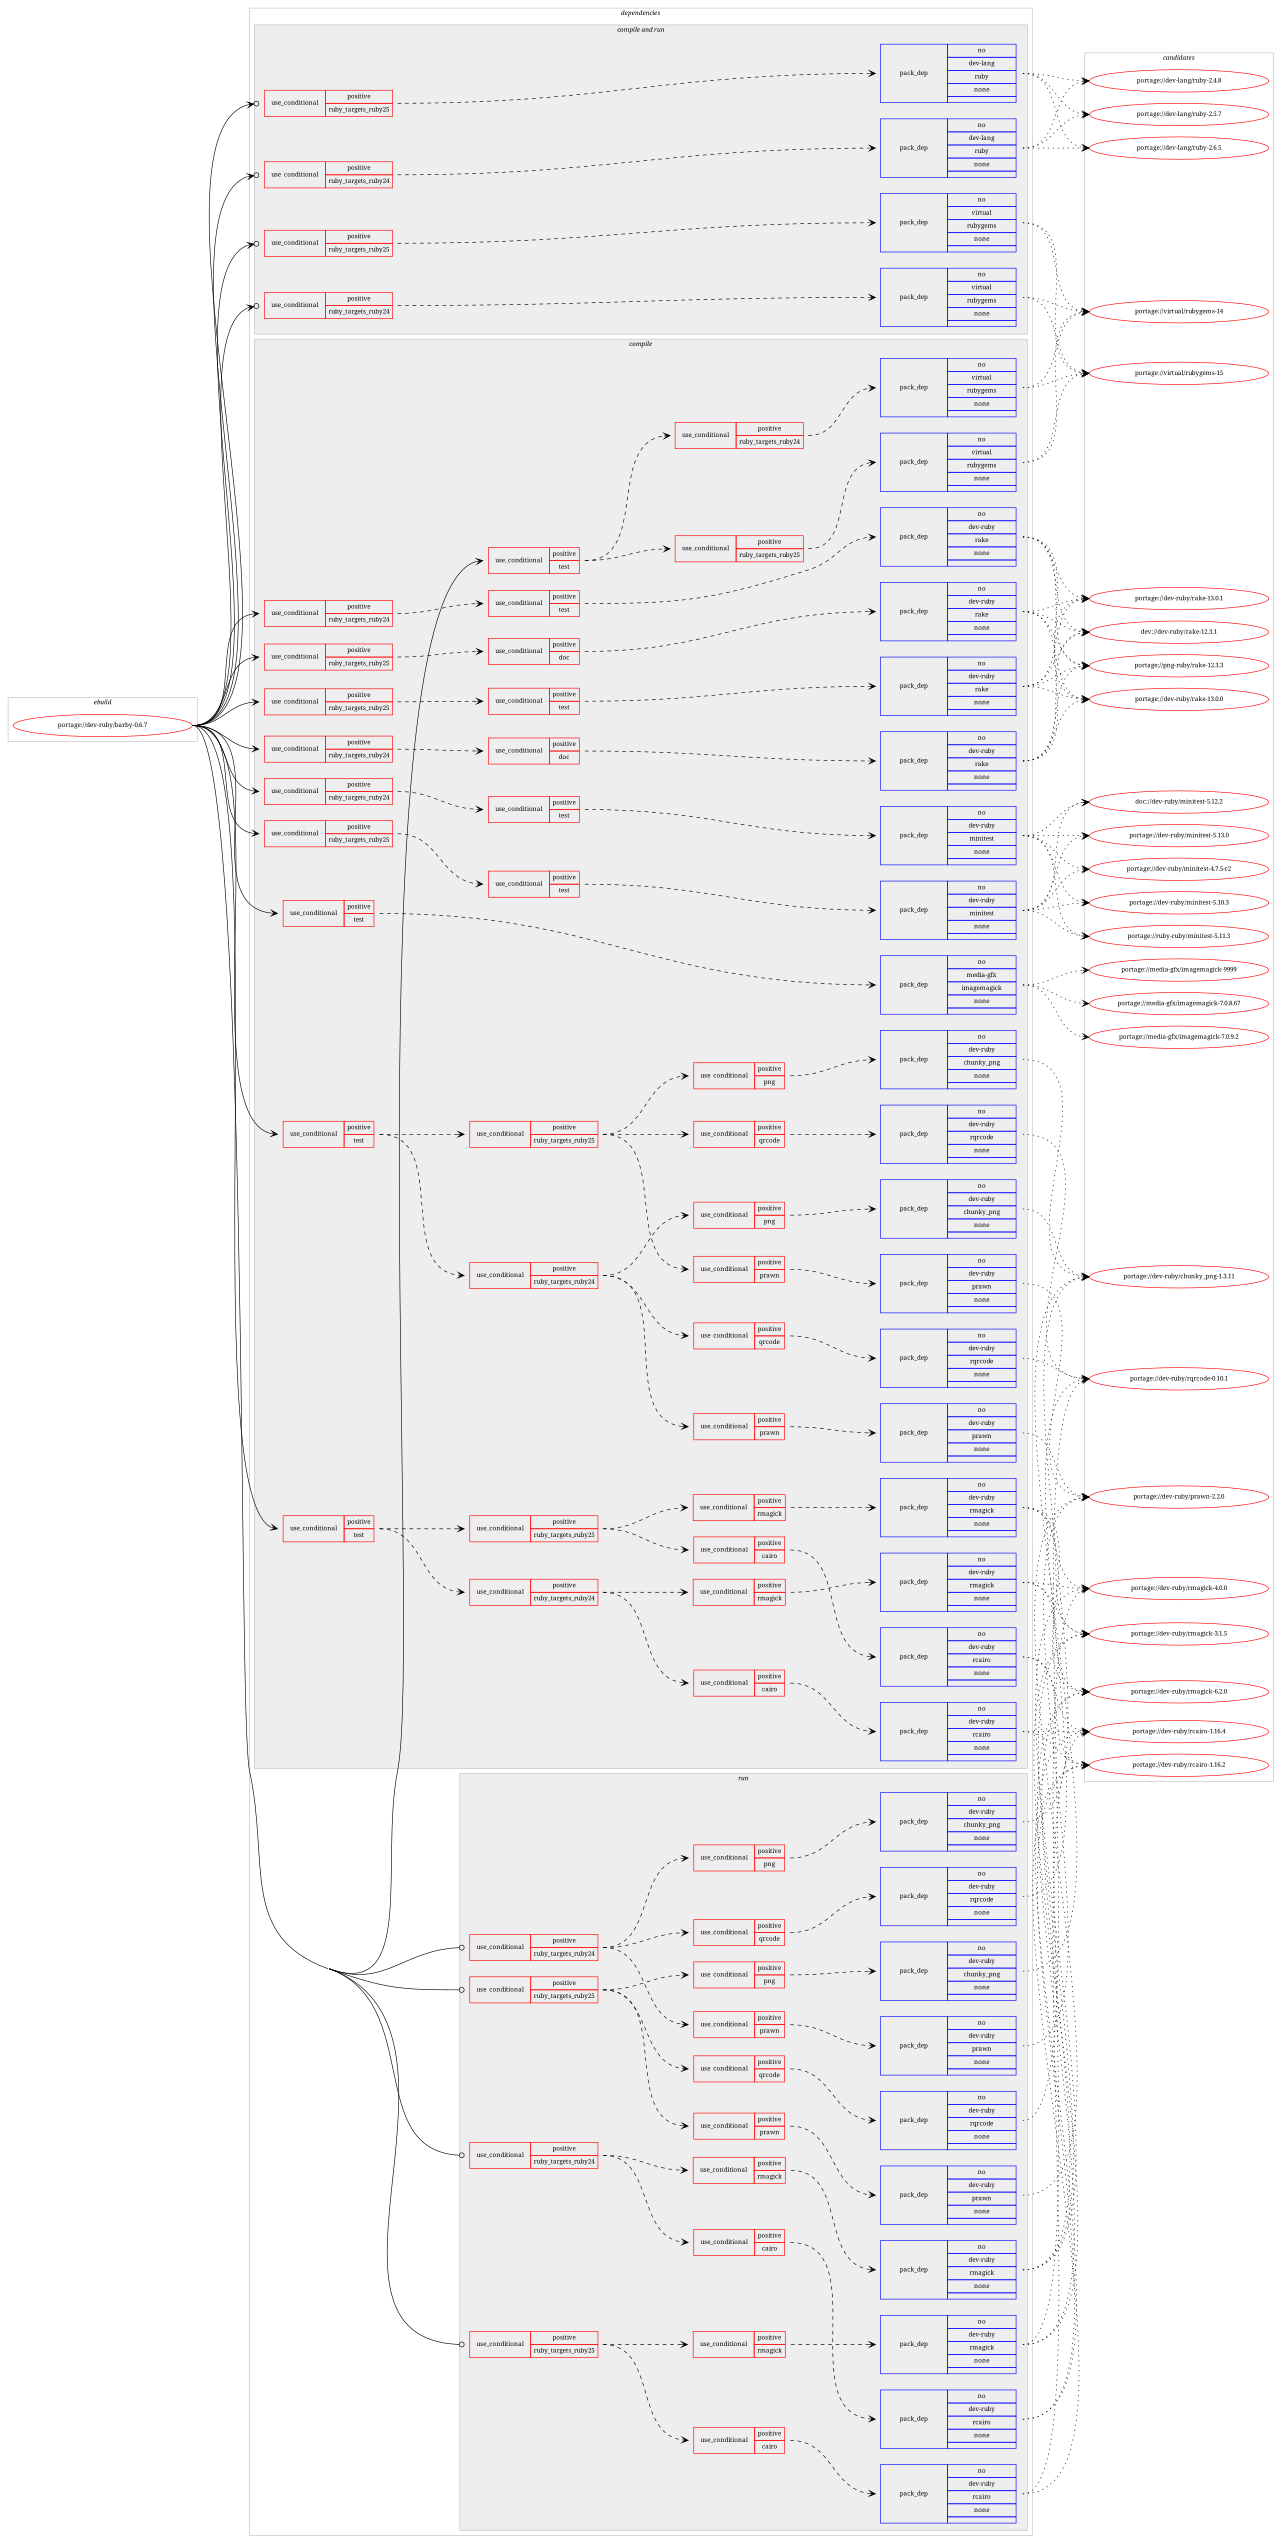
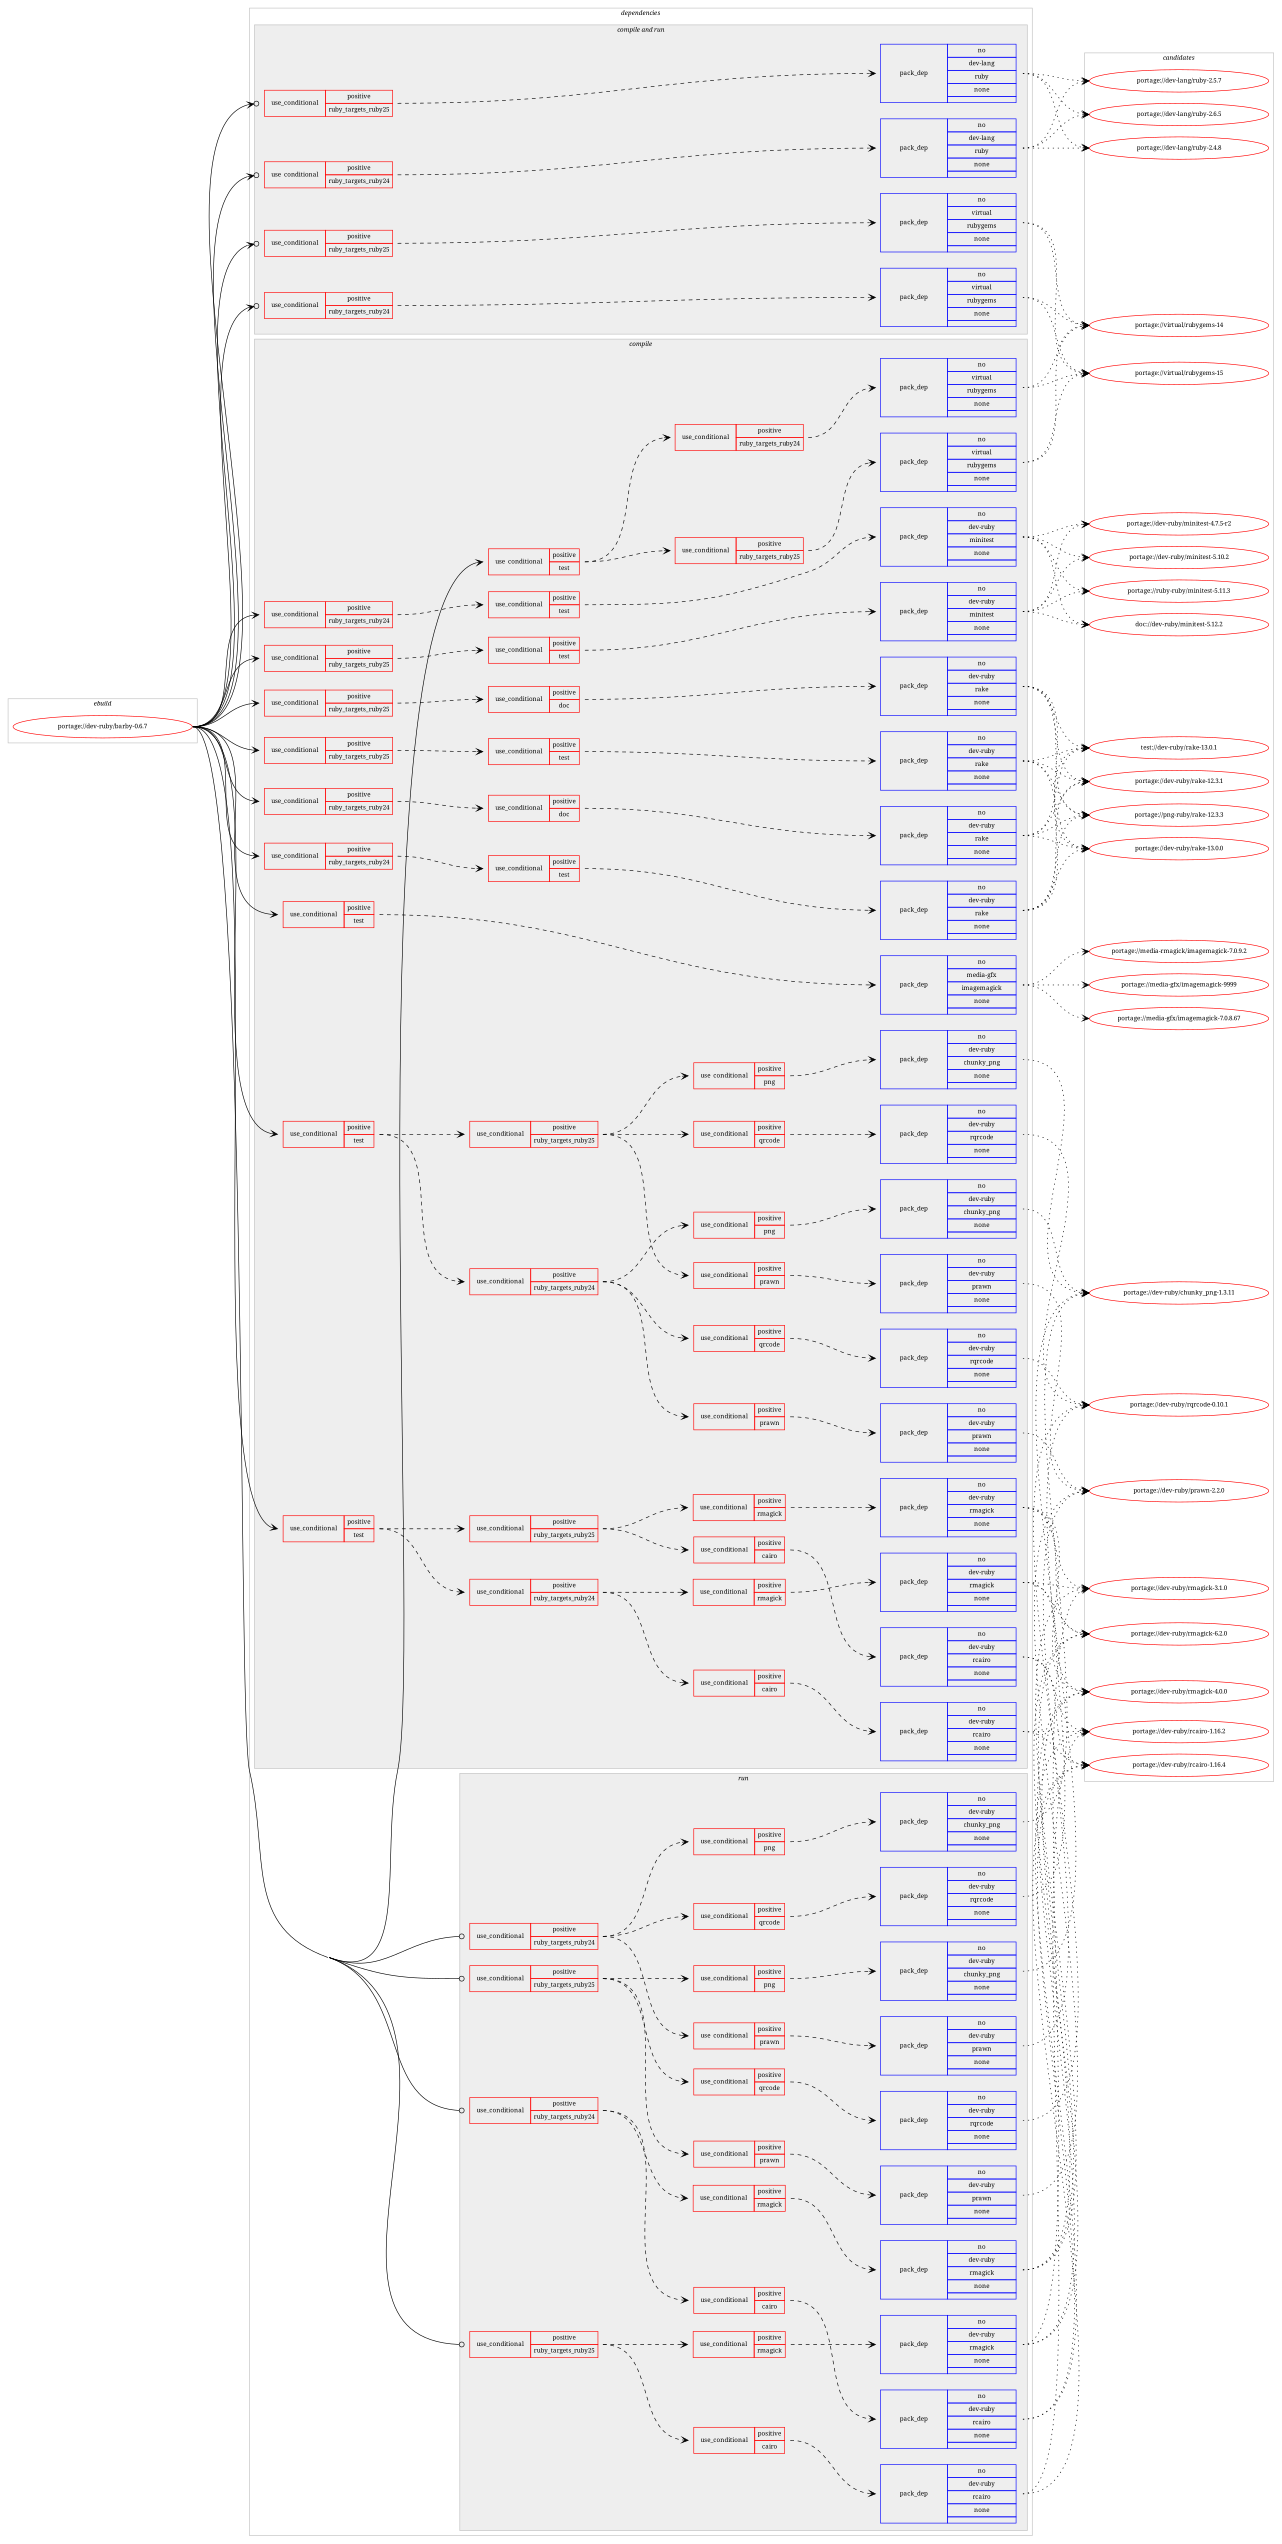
node "portage://dev-ruby/rake-13.0.1": label "portage://dev-ruby/rake-13.0.1" -> "test://dev-ruby/rake-13.0.1"
node "dev://dev-ruby/rake-12.3.1": label "dev://dev-ruby/rake-12.3.1" -> "portage://dev-ruby/rake-12.3.1"
node "portage://dev-ruby/minitest-5.13.0": removed
node "portage://dev-ruby/minitest-5.10.3": label "portage://dev-ruby/minitest-5.10.3" -> "portage://dev-ruby/minitest-5.10.2"
node "portage://media-gfx/imagemagick-7.0.9.2": label "portage://media-gfx/imagemagick-7.0.9.2" -> "portage://media-rmagick/imagemagick-7.0.9.2"
node "portage://dev-ruby/rmagick-3.1.5": label "portage://dev-ruby/rmagick-3.1.5" -> "portage://dev-ruby/rmagick-3.1.0"
